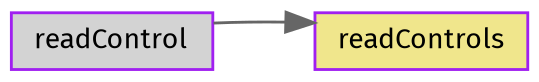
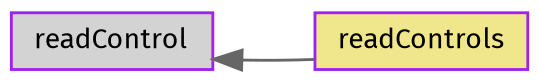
edge "readControl" -> "readControls": reversed
